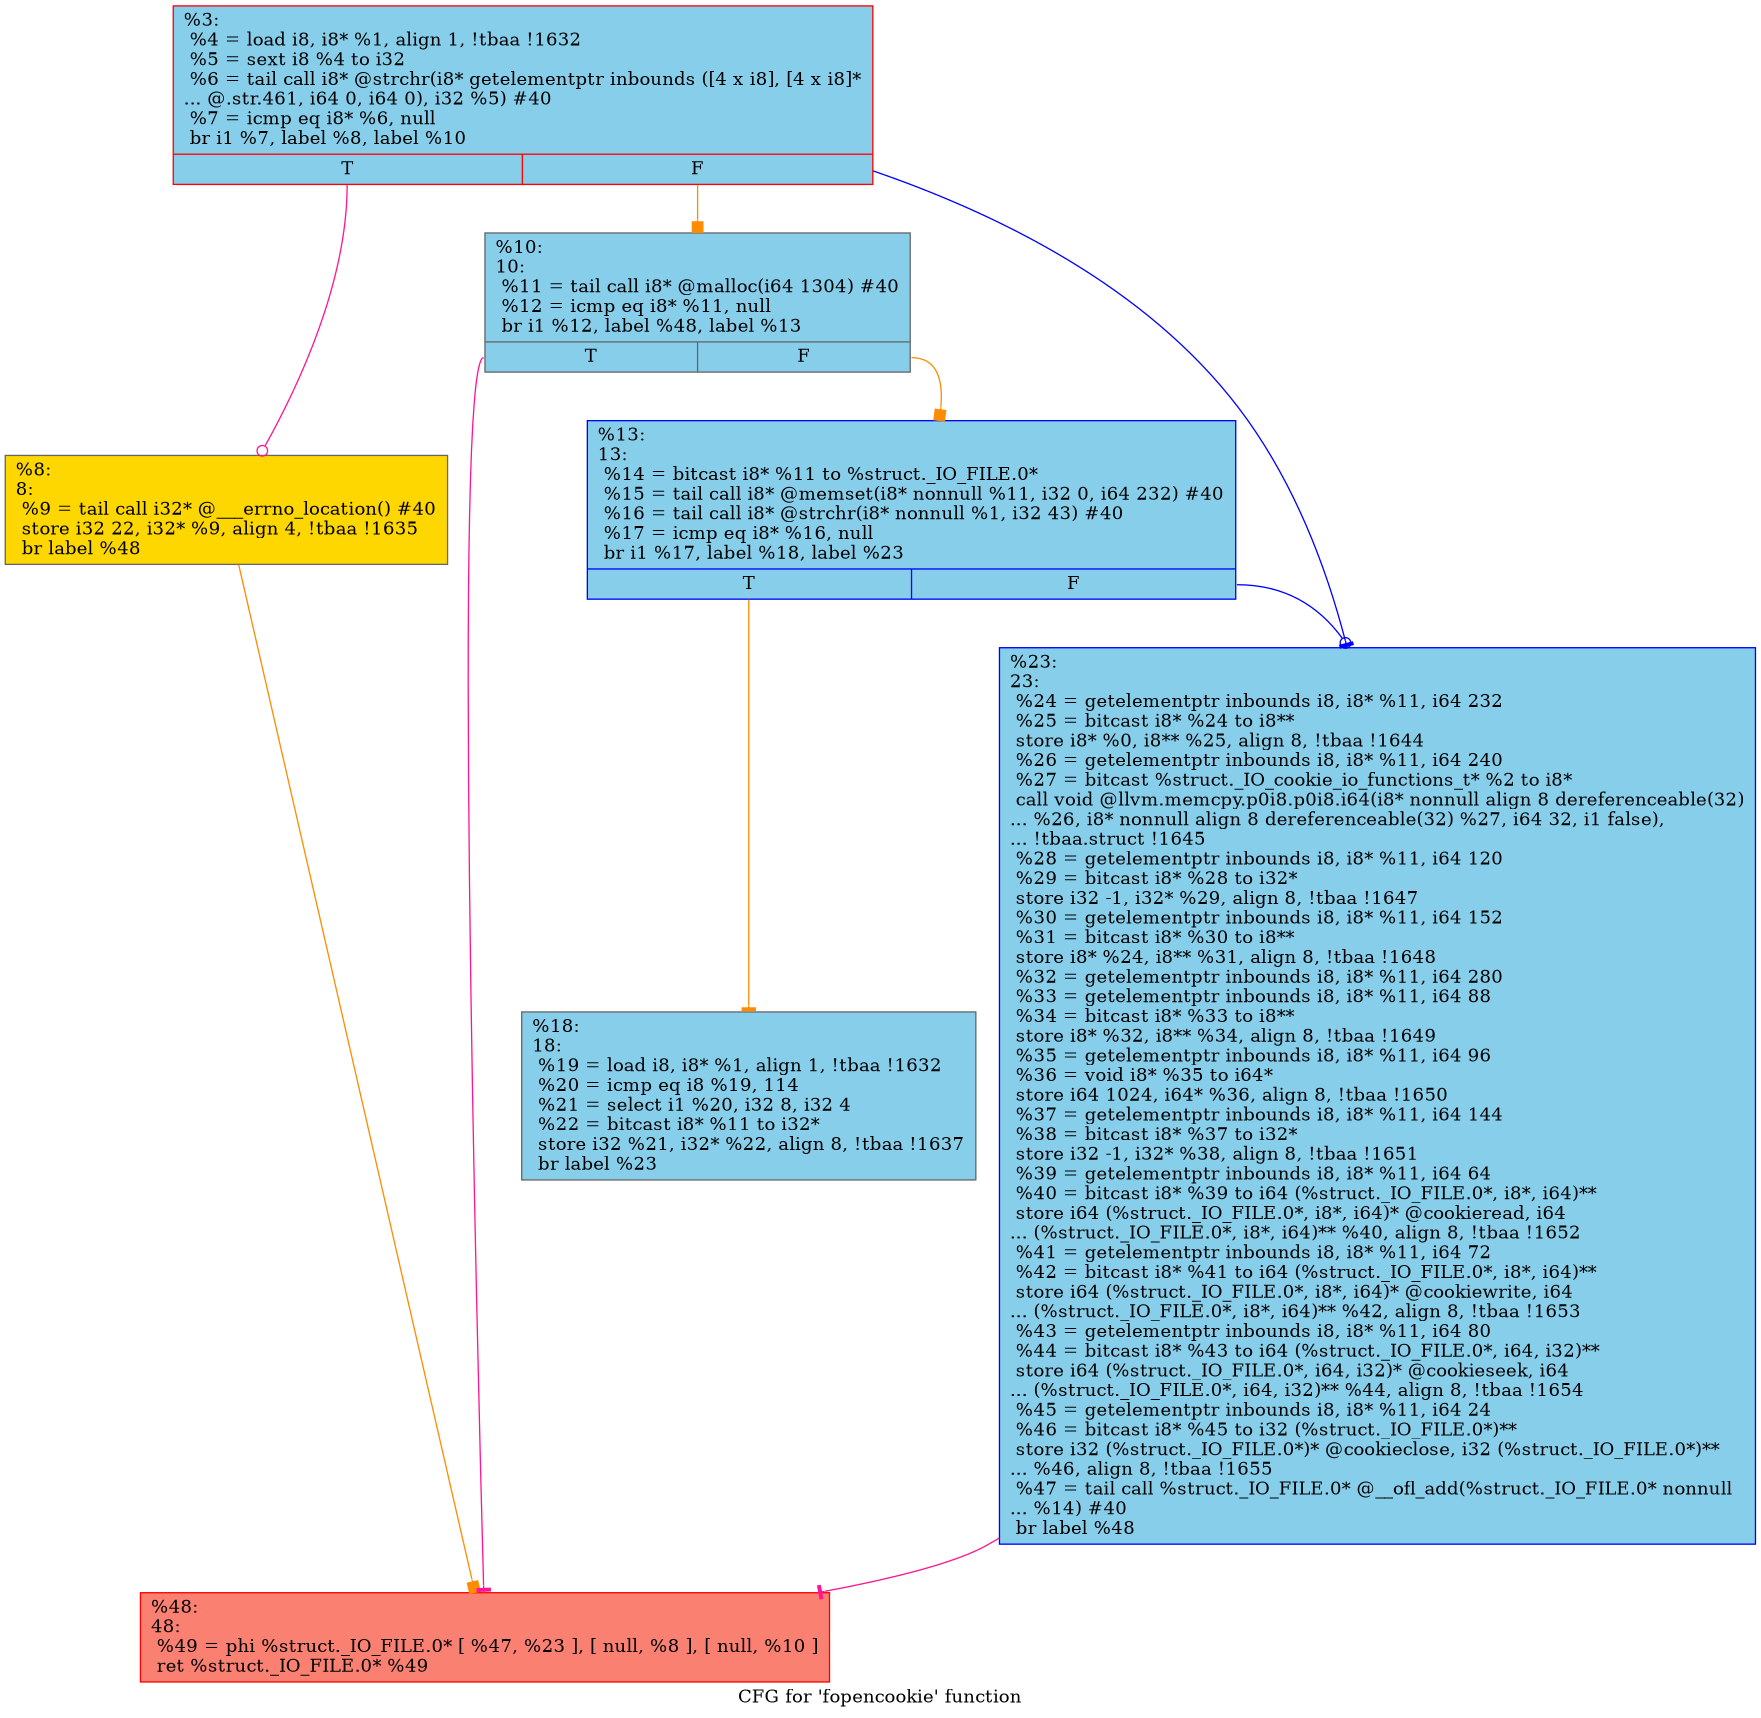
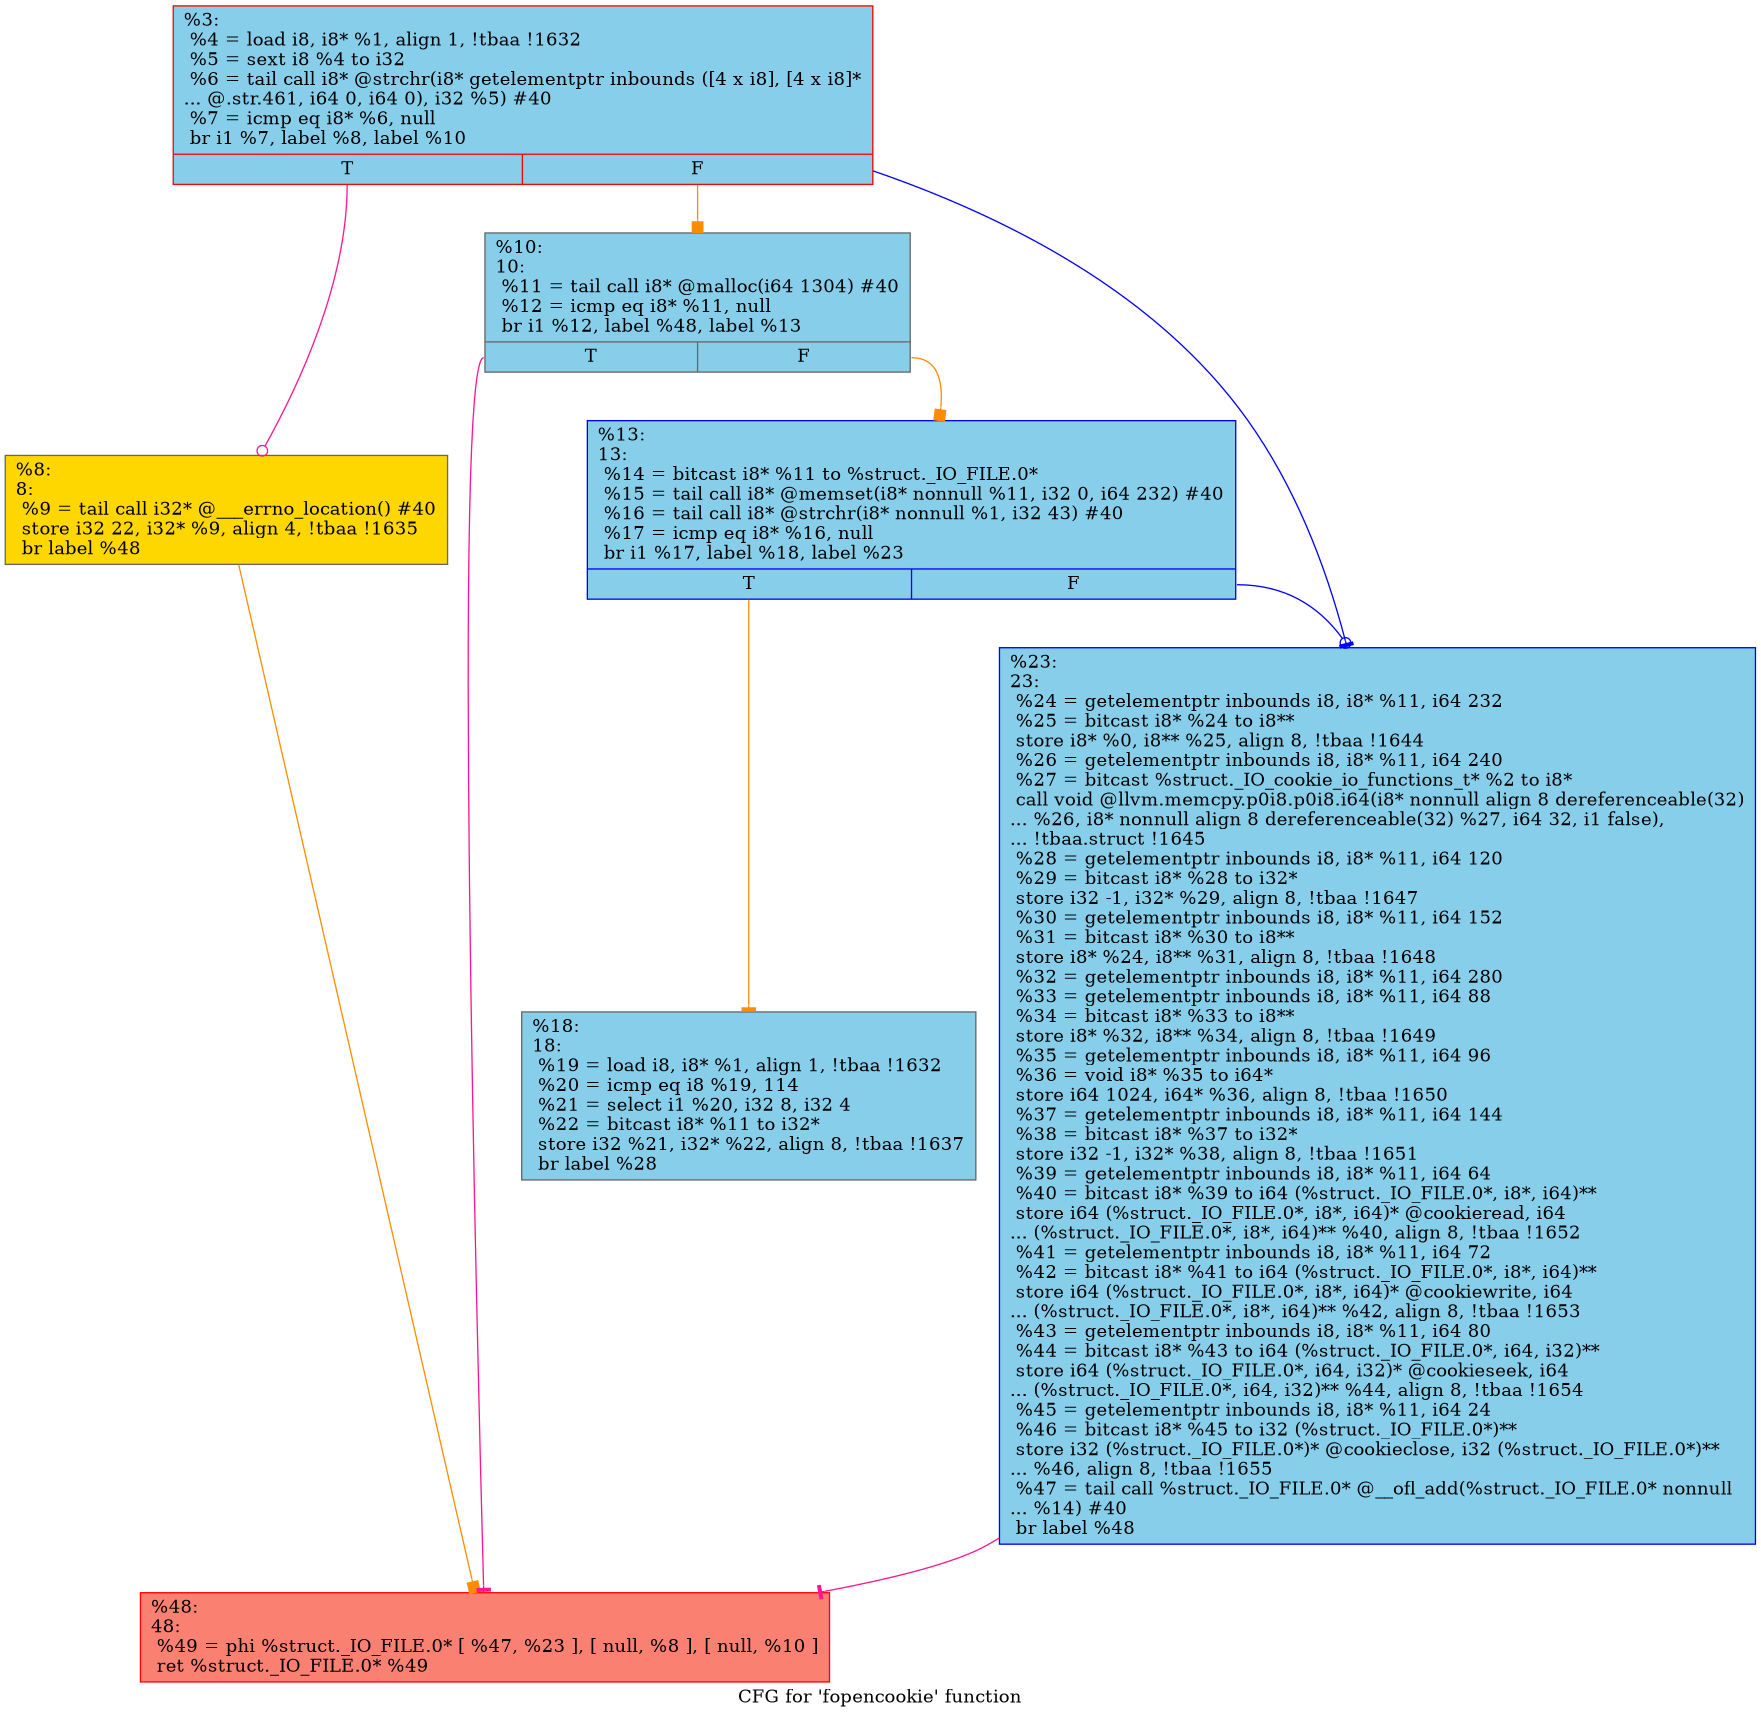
node "%18:": text "br label %23" -> "br label %28"
